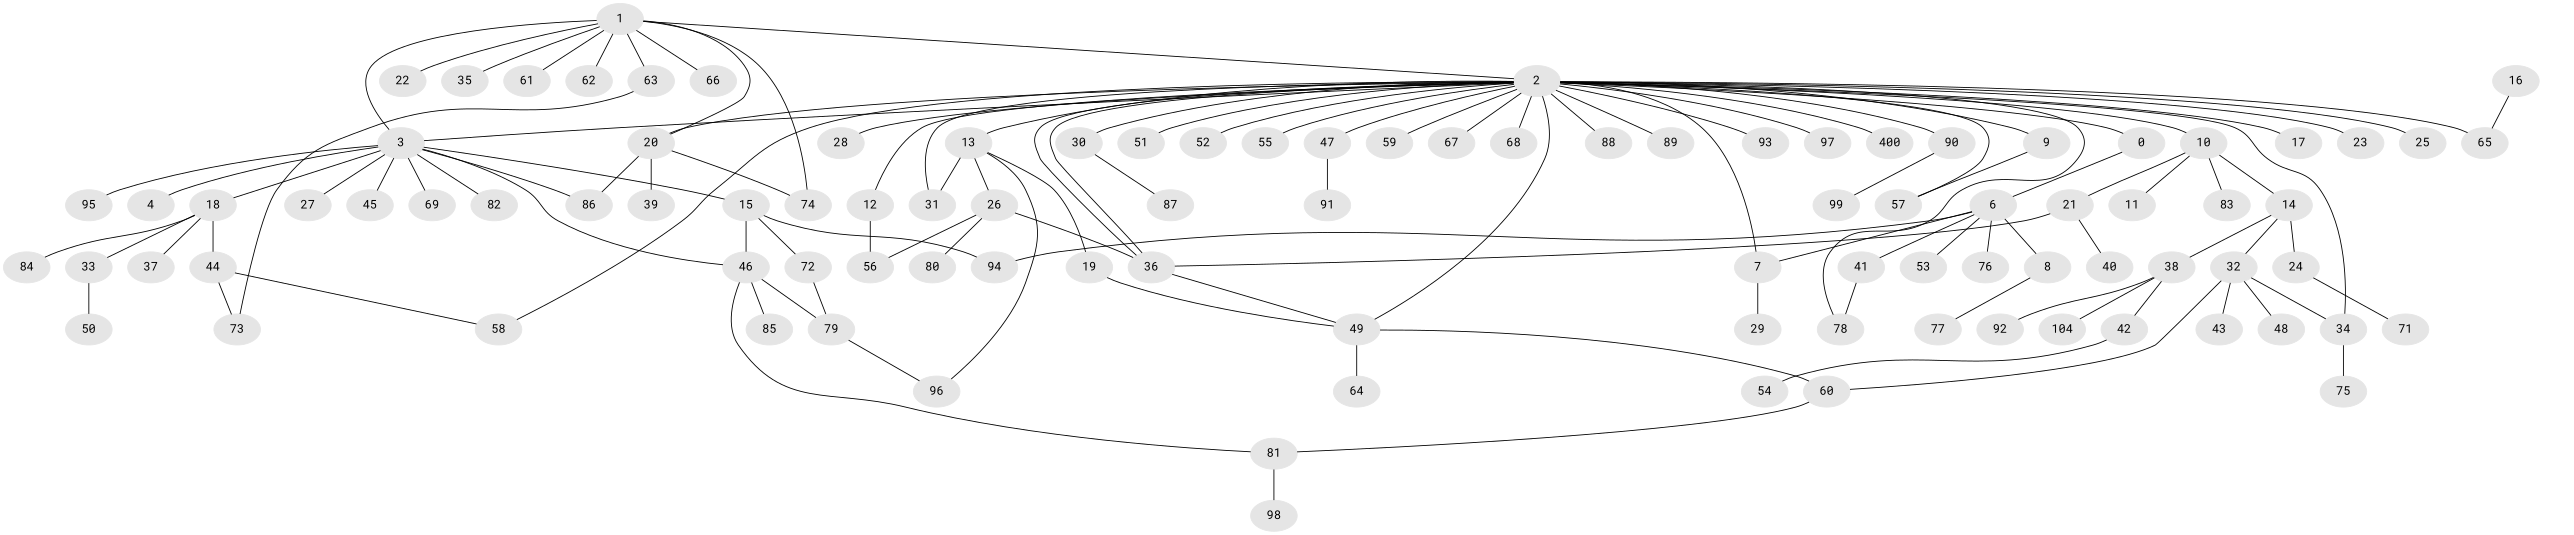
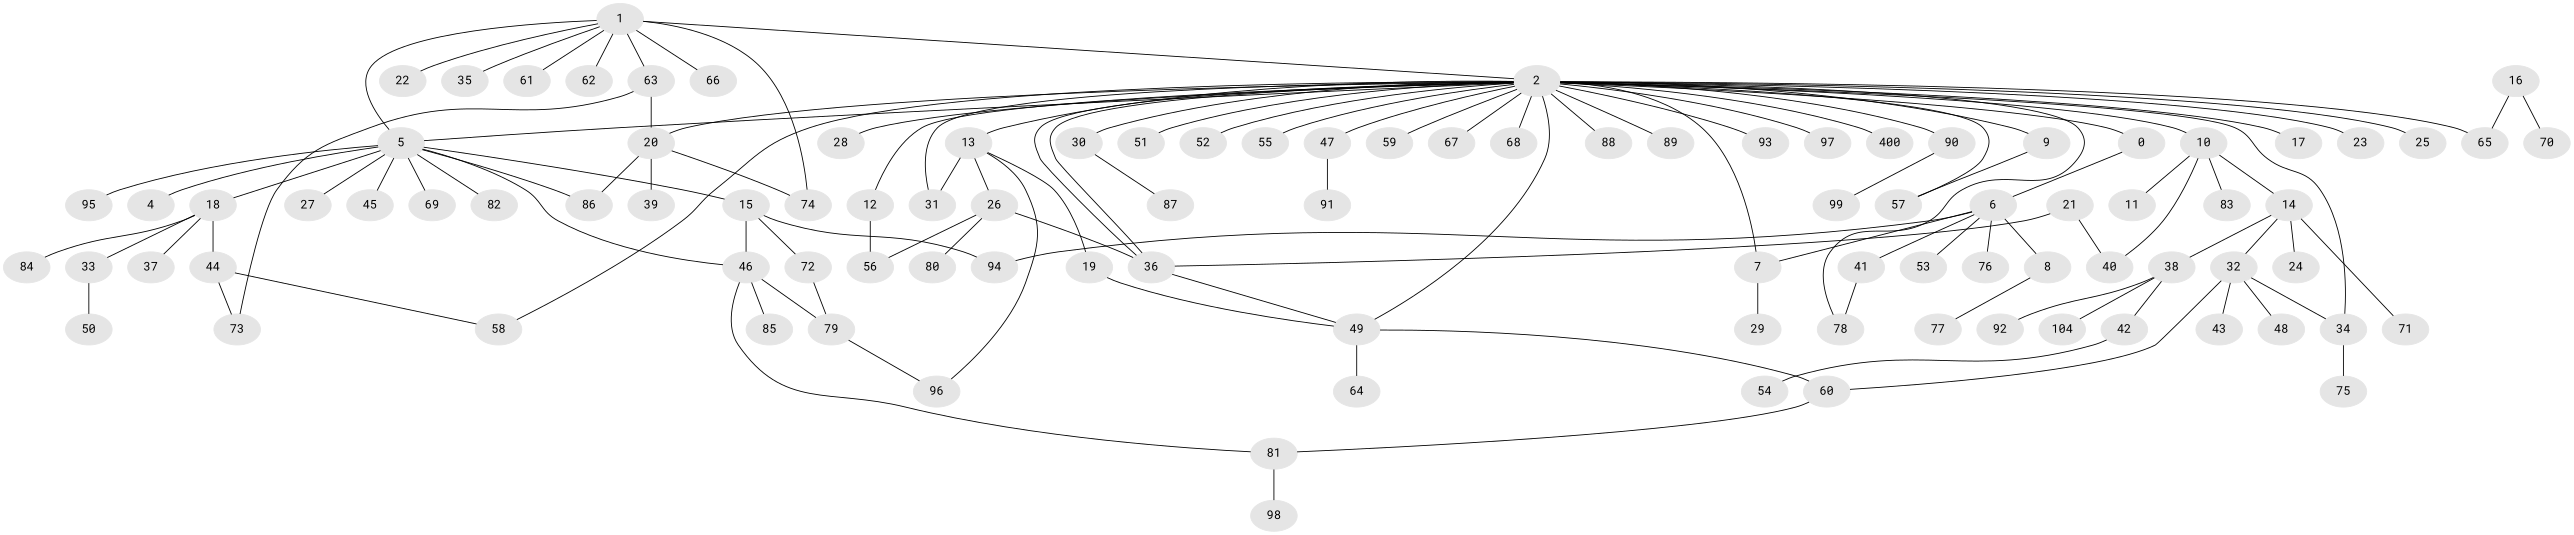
edge "1" -- "20": now "63" -- "20"
node "3": label "3" -> "5"
node "70": added
edge "10" -- "21": now "10" -- "40"
edge "24" -- "71": now "14" -- "71"
